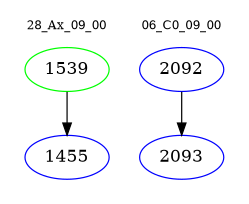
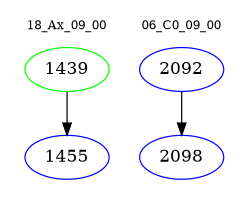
cluster "28_Ax_09_00": label "28_Ax_09_00" -> "18_Ax_09_00"
node "1539": label "1539" -> "1439"
node "2093": label "2093" -> "2098"
